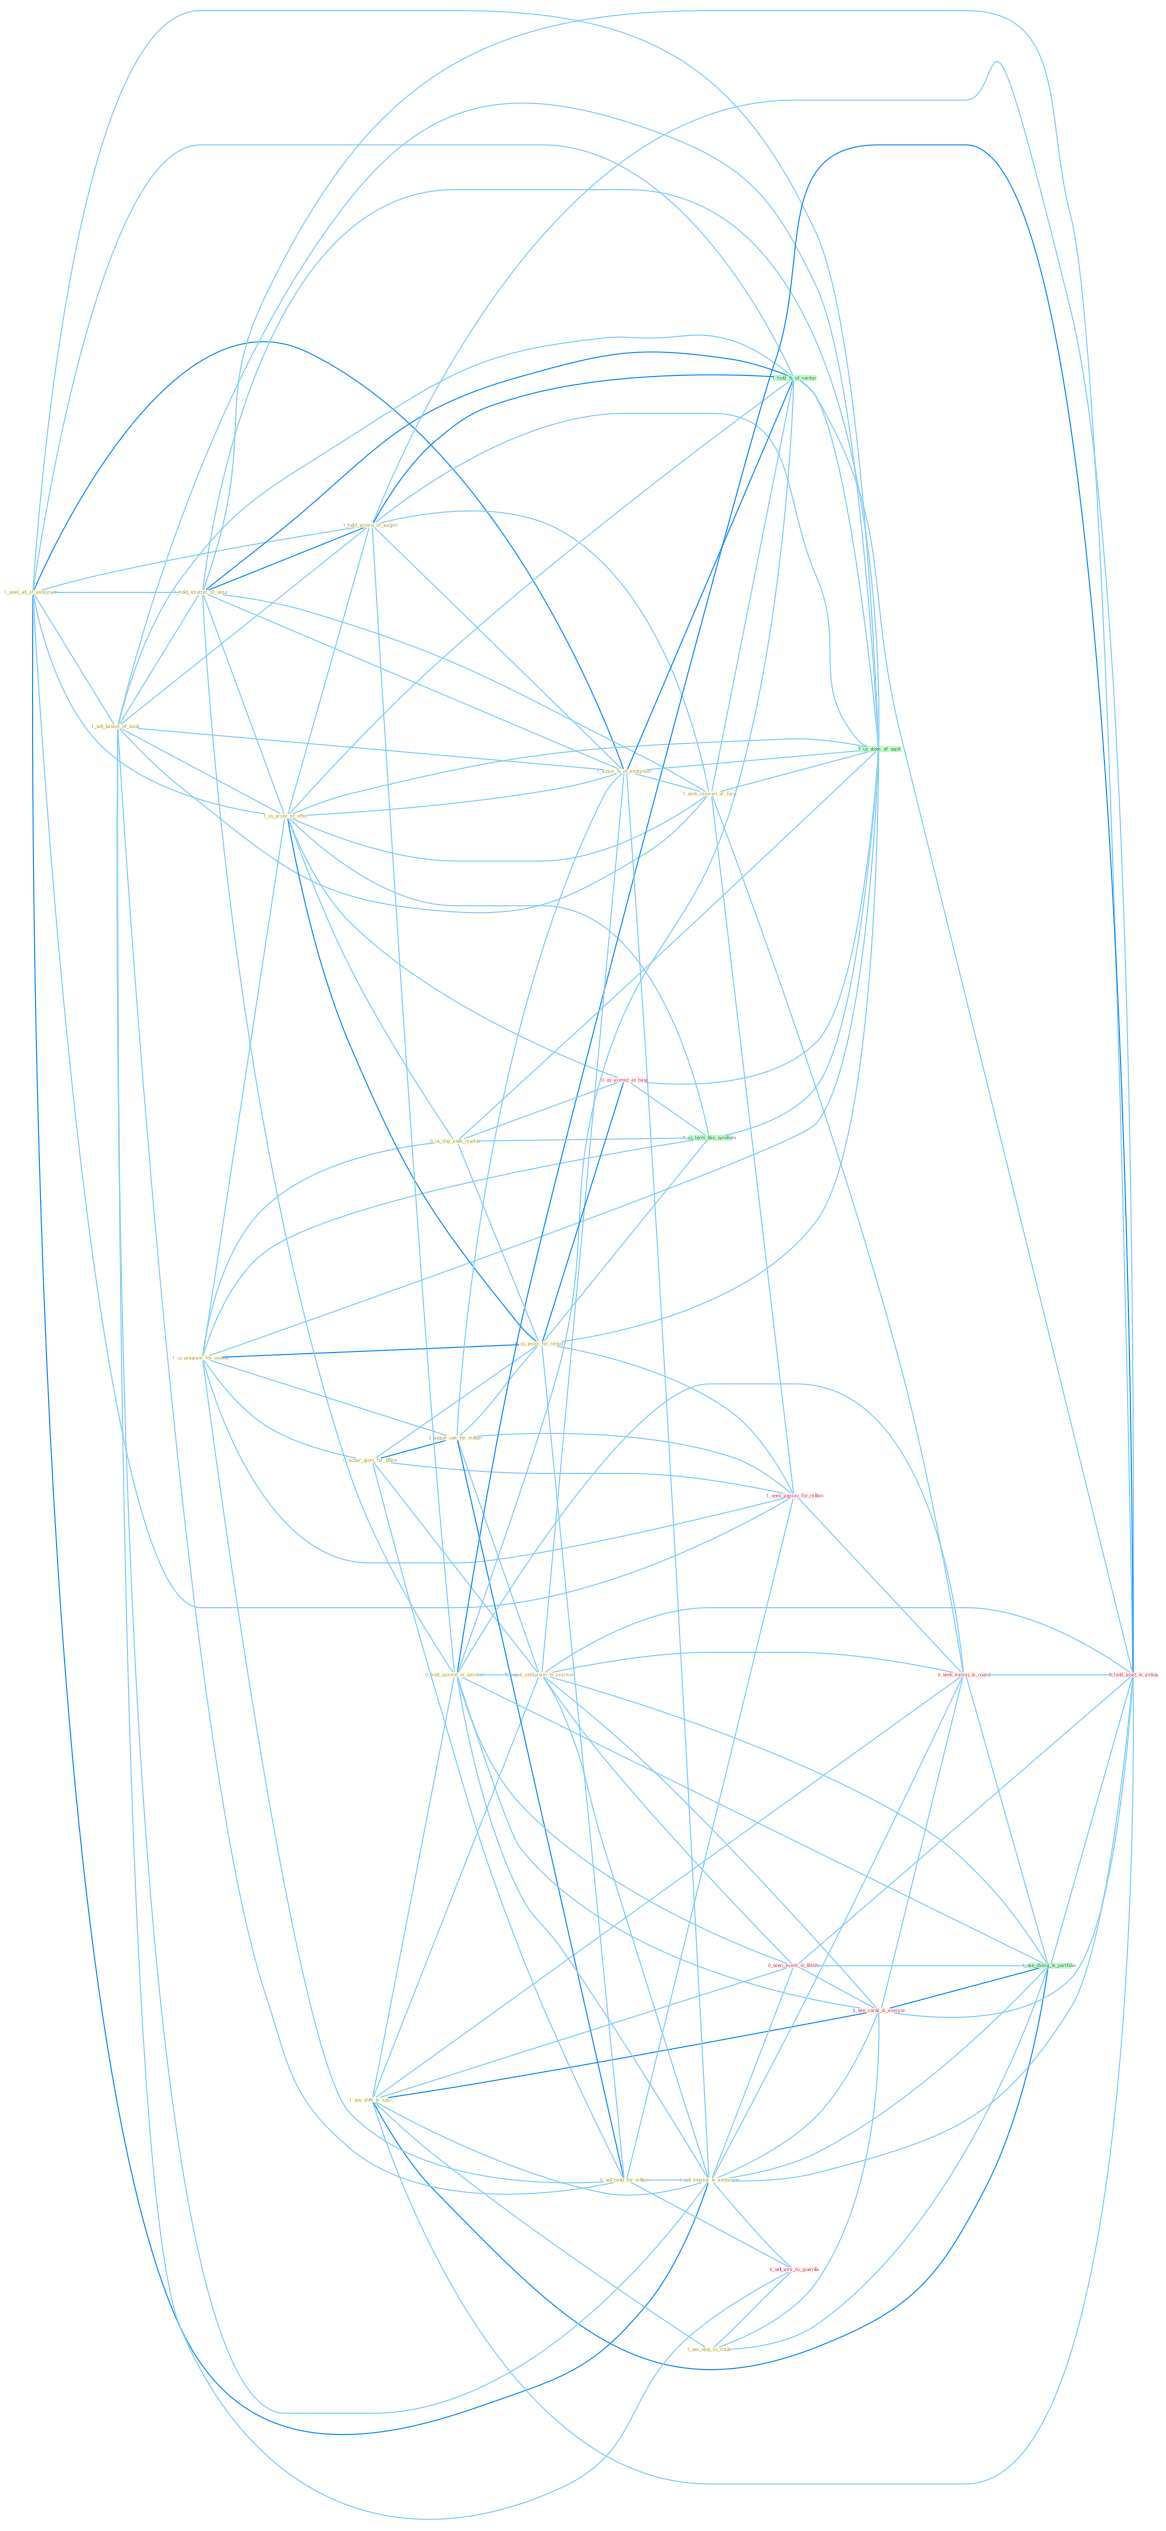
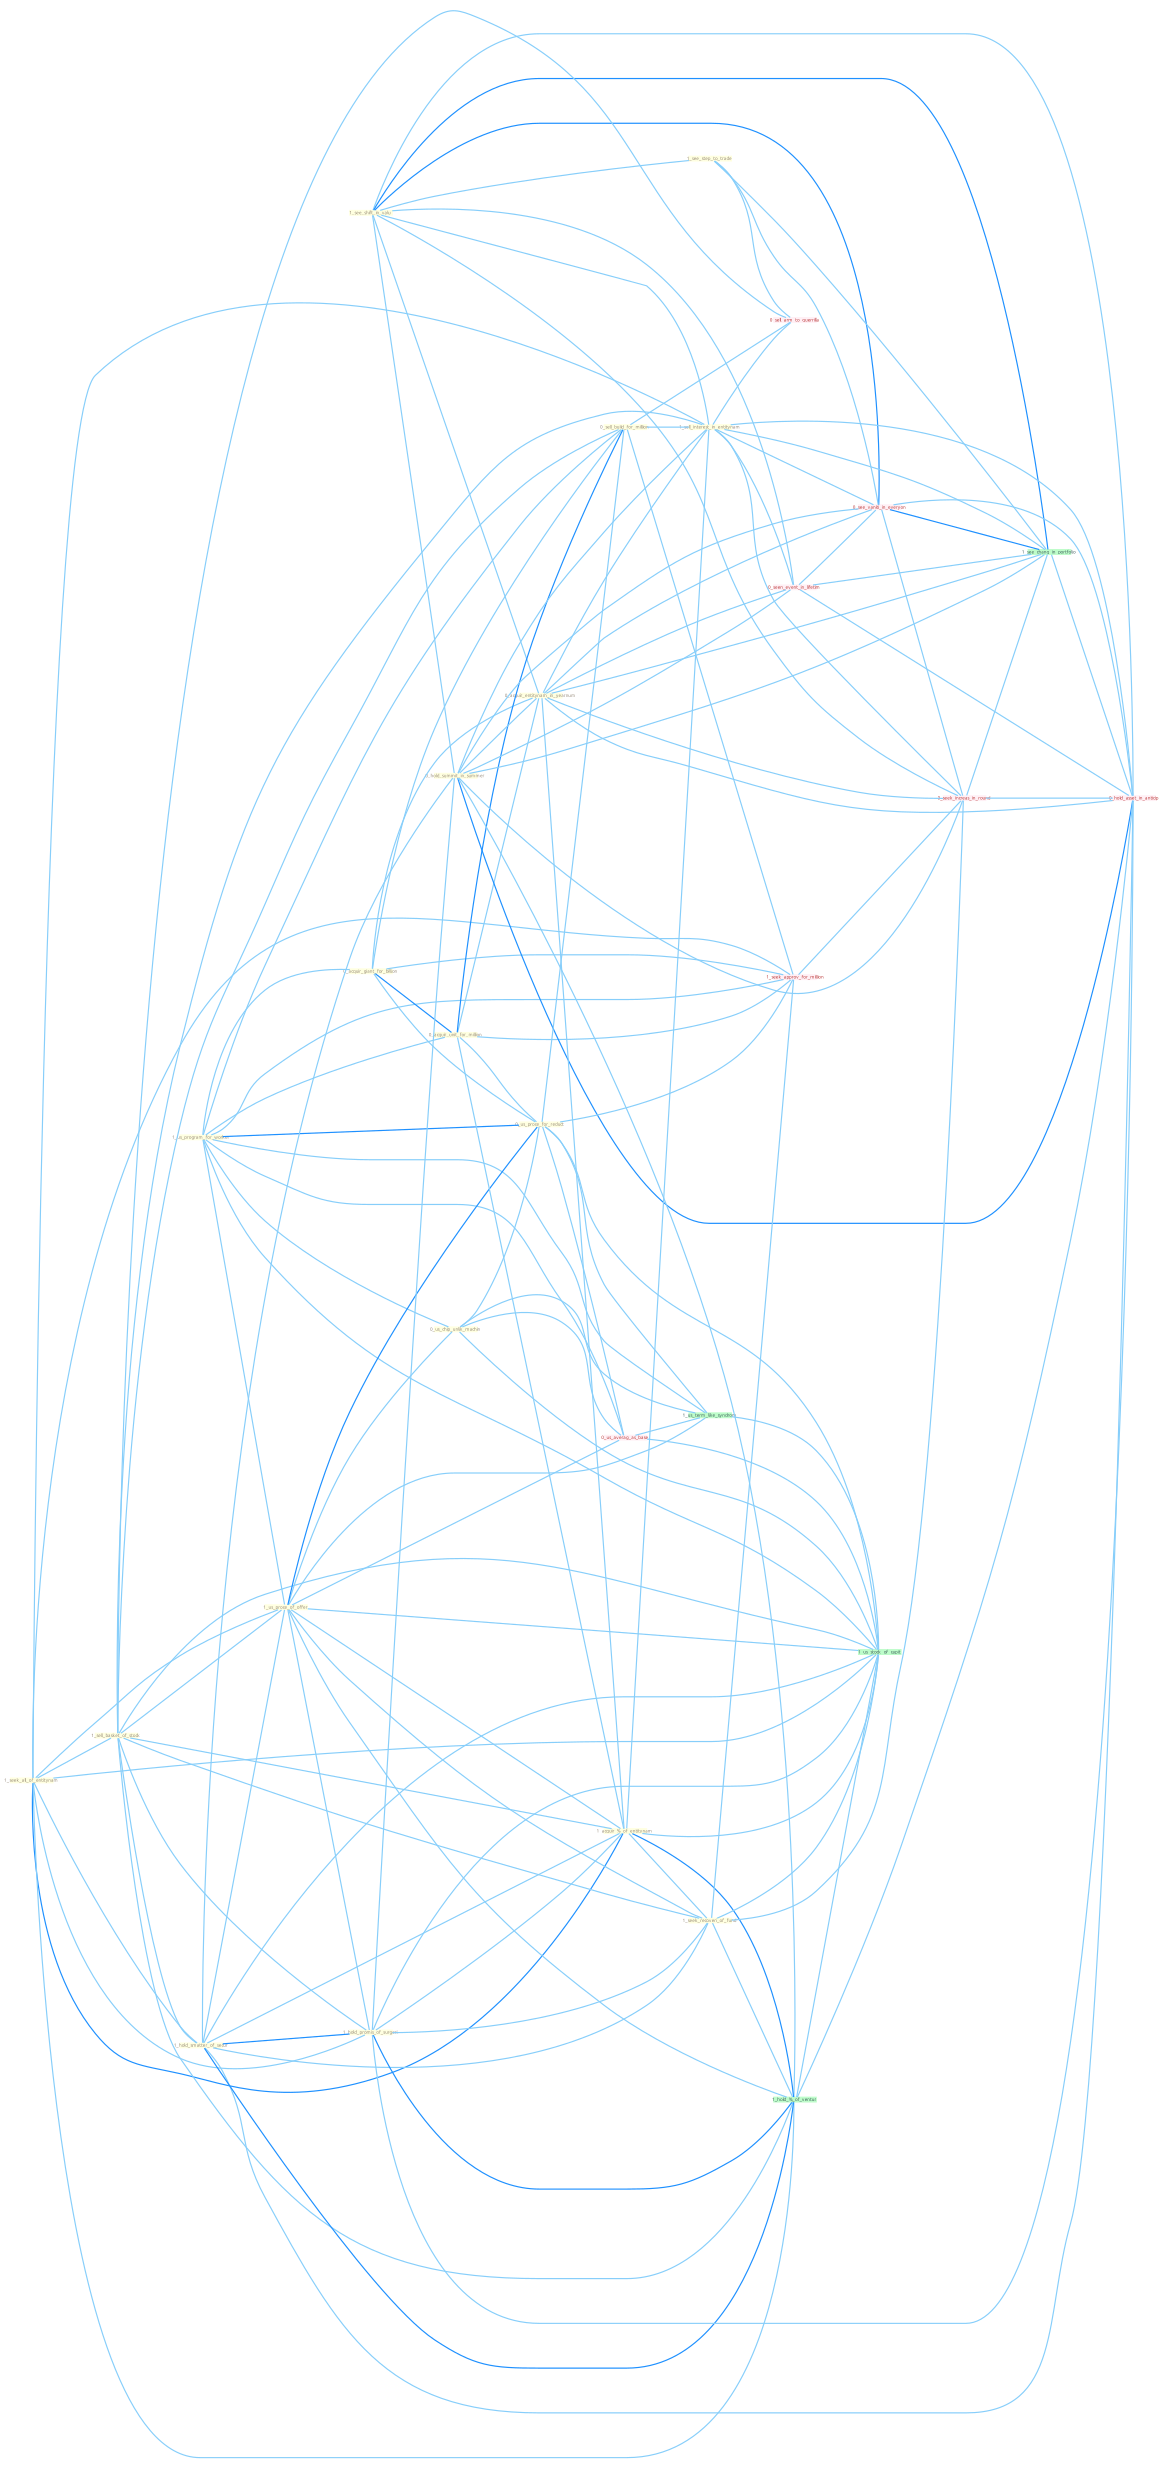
edge "0_us_averag_as_base" -- "0_us_proce_for_reduct": color #1e90ff -> #87cefa
edge "1_us_program_for_worker" -- "0_us_averag_as_base": added
edge "1_seek_all_of_entitynam" -- "1_sell_interest_in_entitynam": color #1e90ff -> #87cefa
